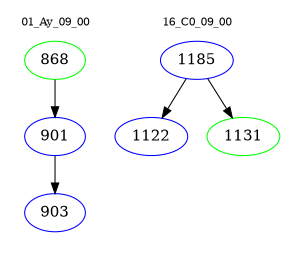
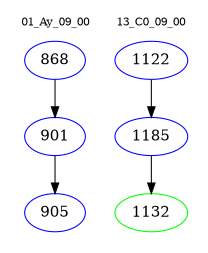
cluster "16_C0_09_00": label "16_C0_09_00" -> "13_C0_09_00"
node "868": color green -> blue
edge "1185" -> "1122": reversed
node "1131": label "1131" -> "1132"
node "903": label "903" -> "905"
